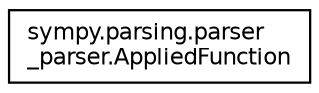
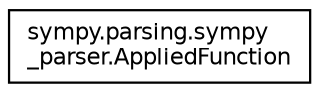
node "sympy.parsing.parser _parser.AppliedFunction": label "sympy.parsing.parser _parser.AppliedFunction" -> "sympy.parsing.sympy _parser.AppliedFunction"
